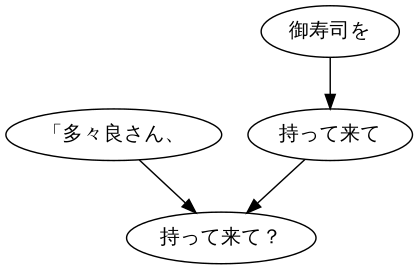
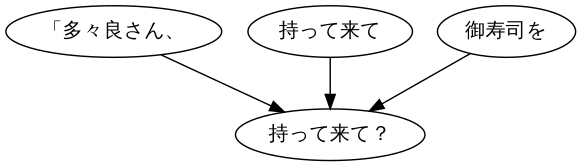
edge "御寿司を" -> "持って来て": now "御寿司を" -> "持って来て？"
